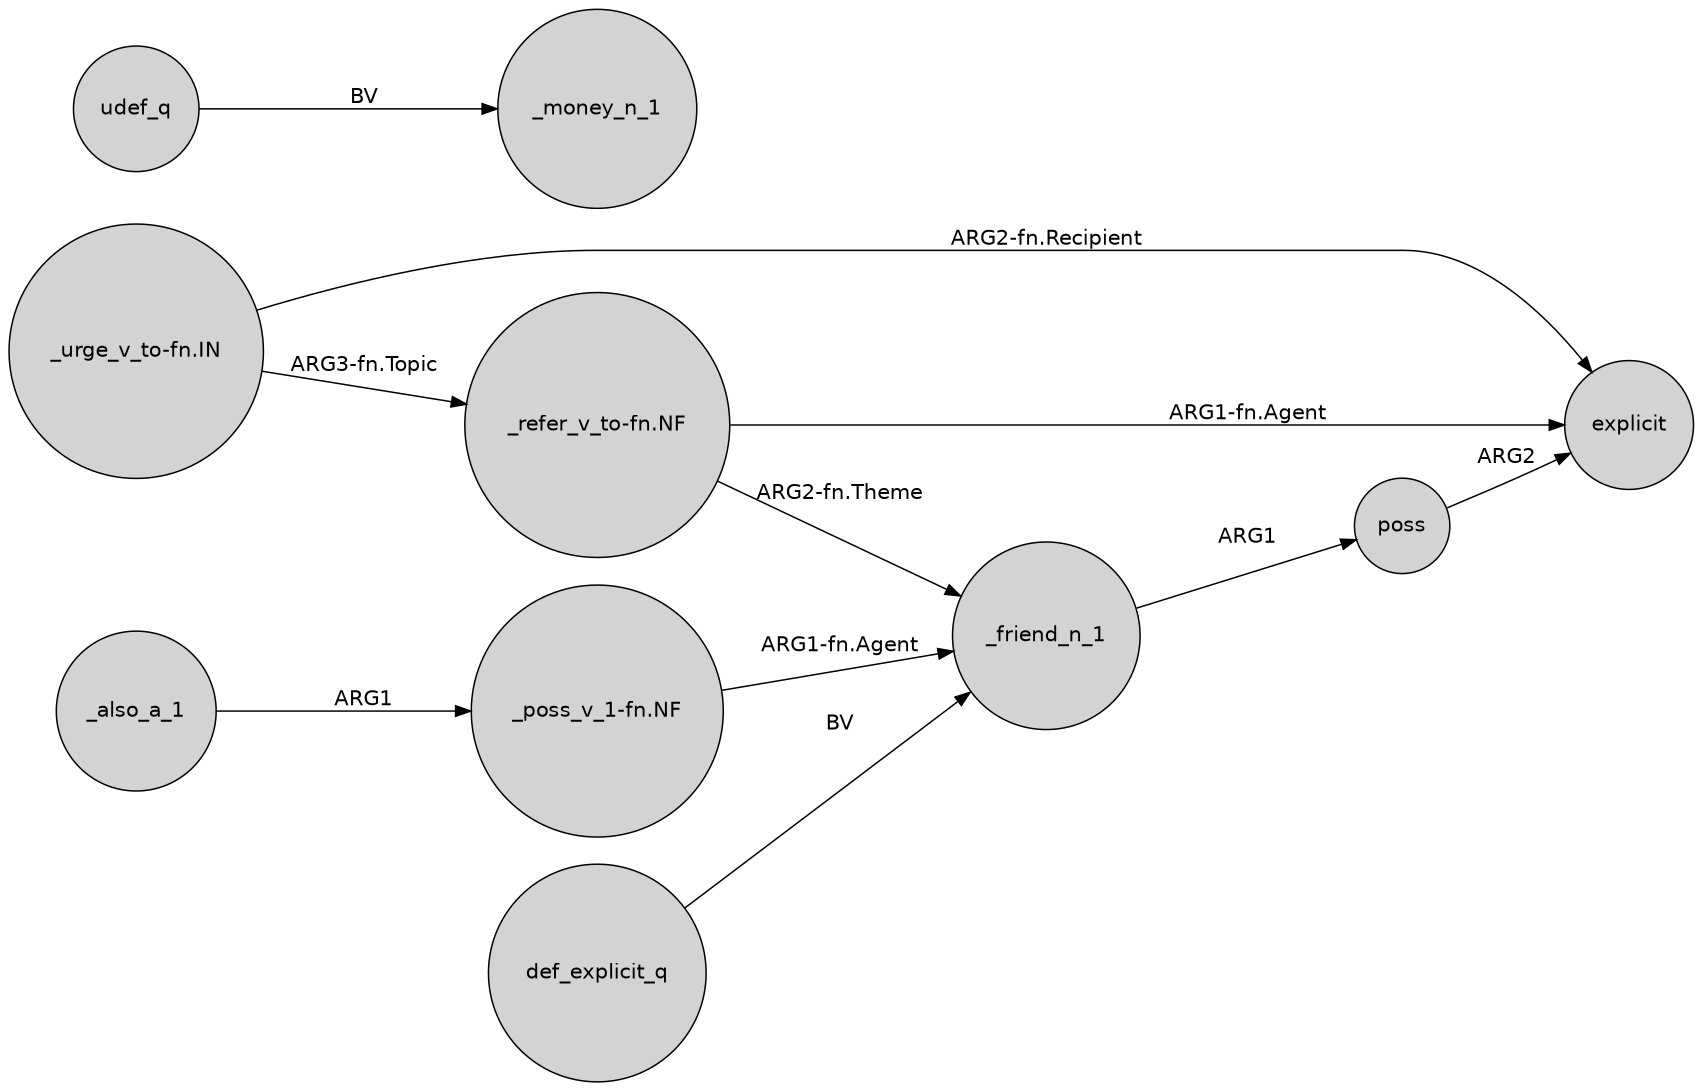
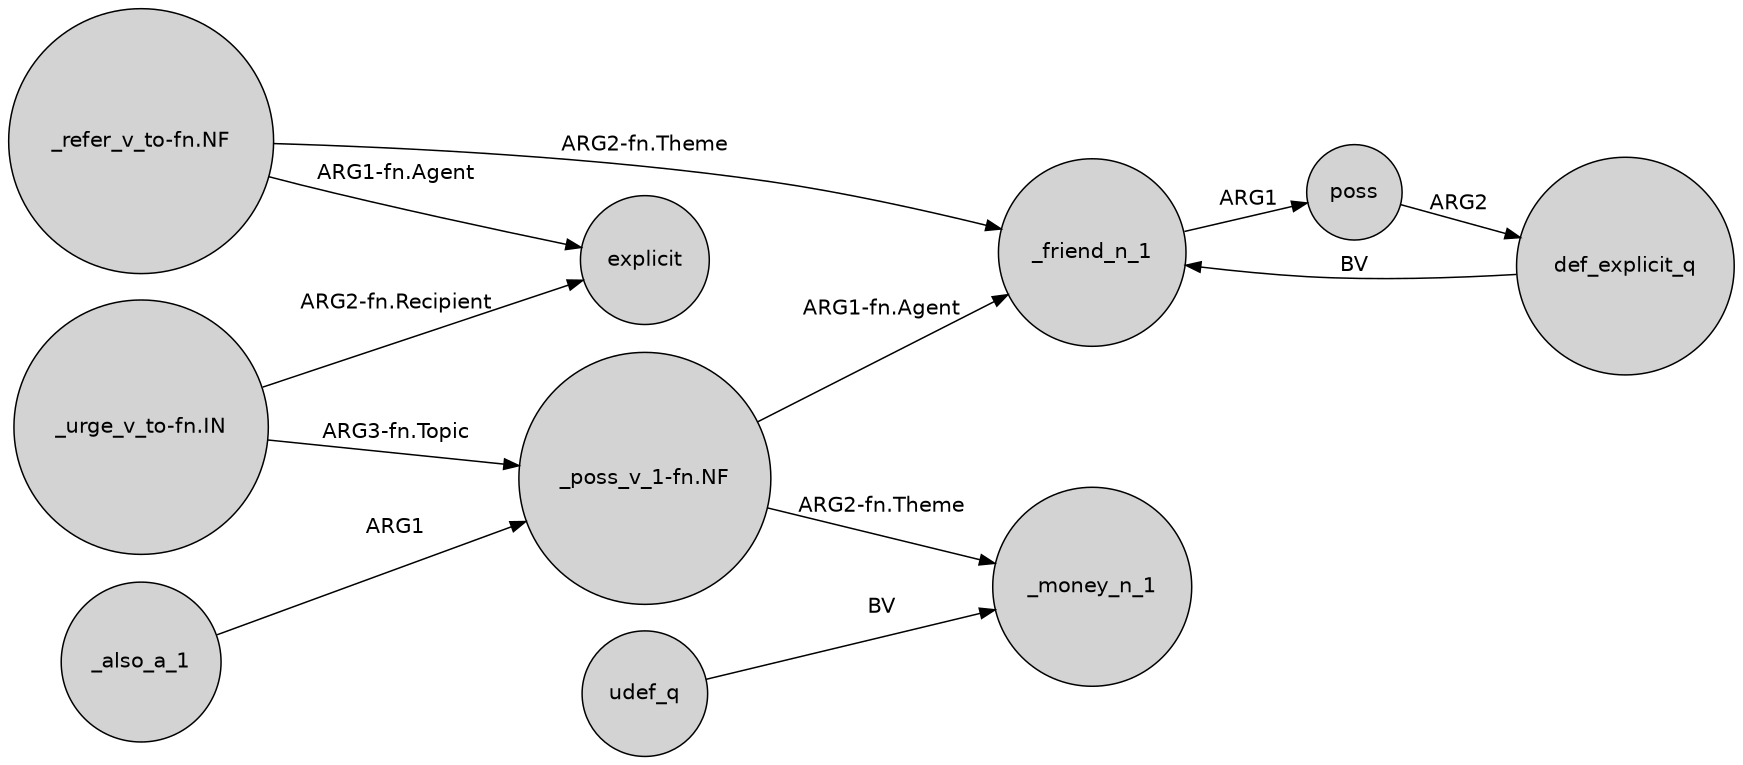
edge "_urge_v_to-fn.IN" -> "_refer_v_to-fn.NF": now "_urge_v_to-fn.IN" -> "_poss_v_1-fn.NF"
edge "poss" -> "explicit": now "poss" -> "def_explicit_q"
edge "_poss_v_1-fn.NF" -> "_money_n_1": added, label "ARG2-fn.Theme"
